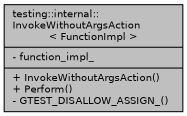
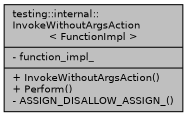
node "testing::internal::": text "- GTEST_DISALLOW_ASSIGN_()" -> "- ASSIGN_DISALLOW_ASSIGN_()"
